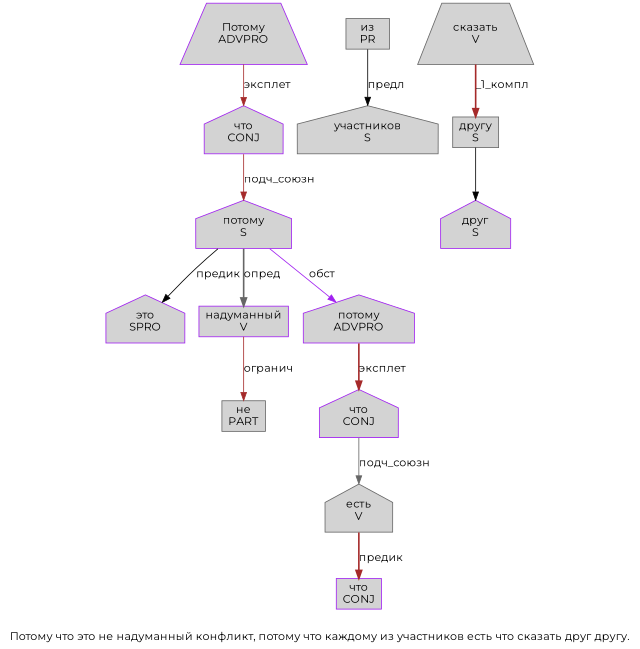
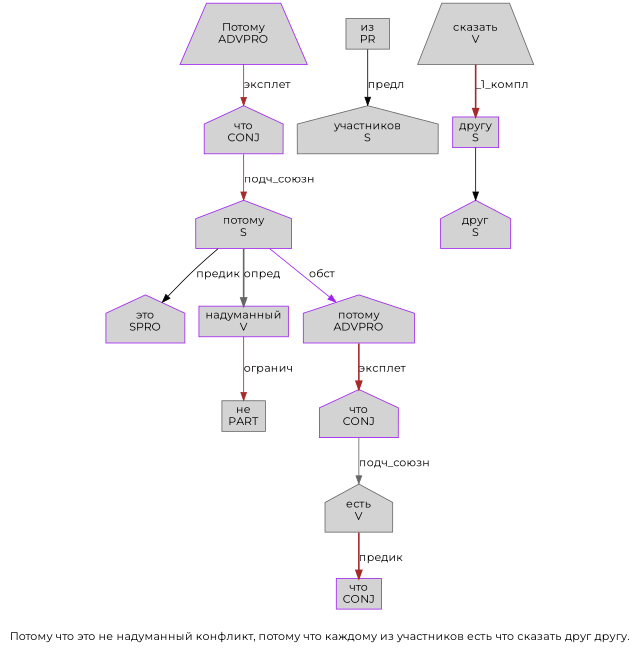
node "другу S": color gray40 -> purple
